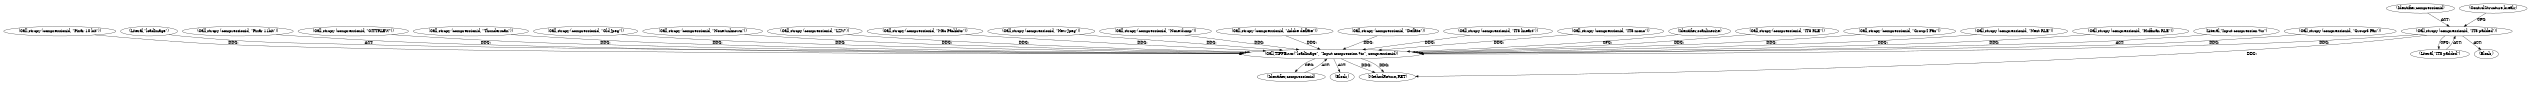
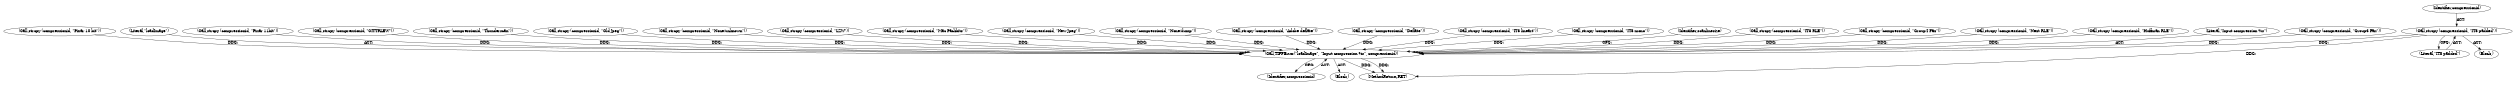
node "(ControlStructure,break;)": removed
